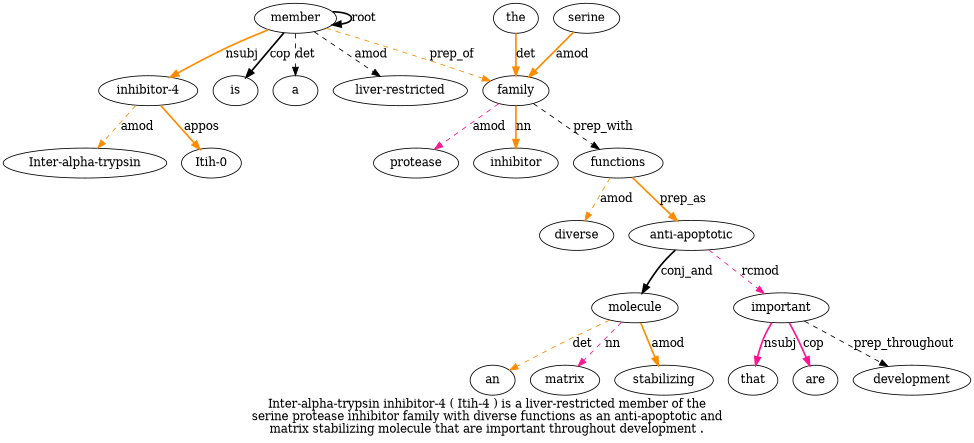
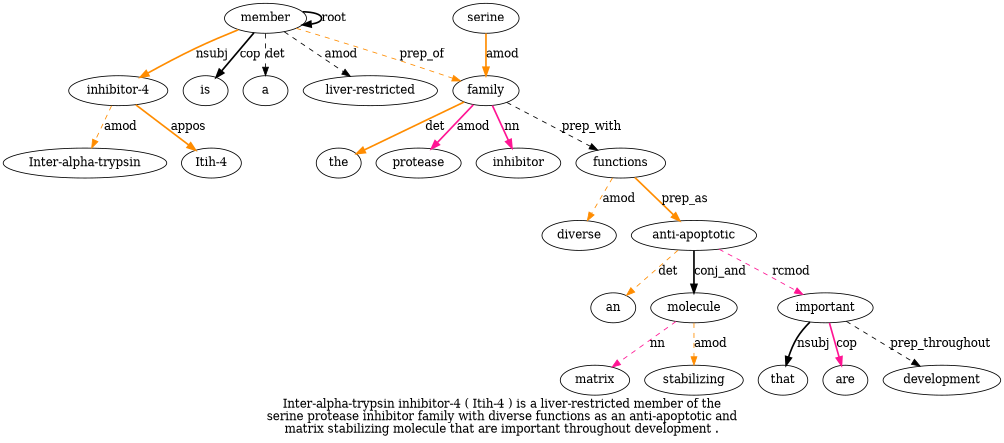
edge "the" -> "family": reversed
edge "family" -> "inhibitor": color darkorange -> deeppink
edge "family" -> "protease": style dashed -> bold
node "Itih-0": label "Itih-0" -> "Itih-4"
edge "important" -> "that": color deeppink -> black
edge "molecule" -> "stabilizing": style bold -> dashed
edge "molecule" -> "an": now "anti-apoptotic" -> "an"
